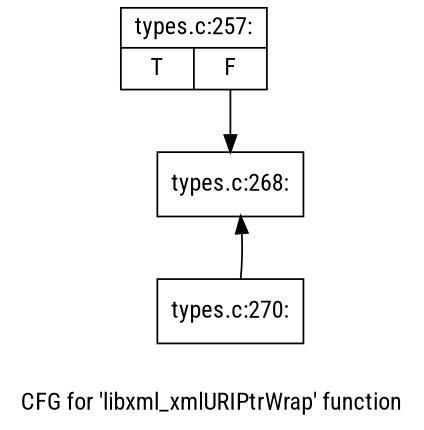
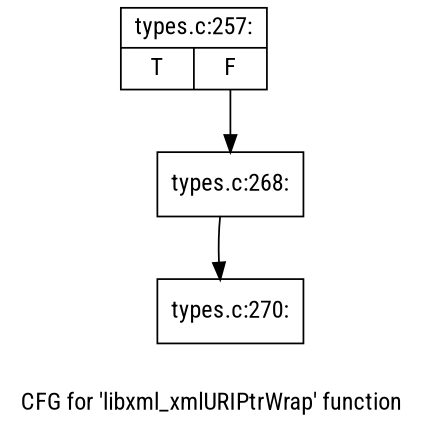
edge "types.c:270:" -> "types.c:268:": reversed
